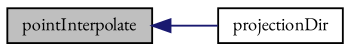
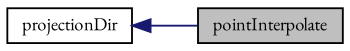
edge "projectionDir" -> "pointInterpolate": reversed
